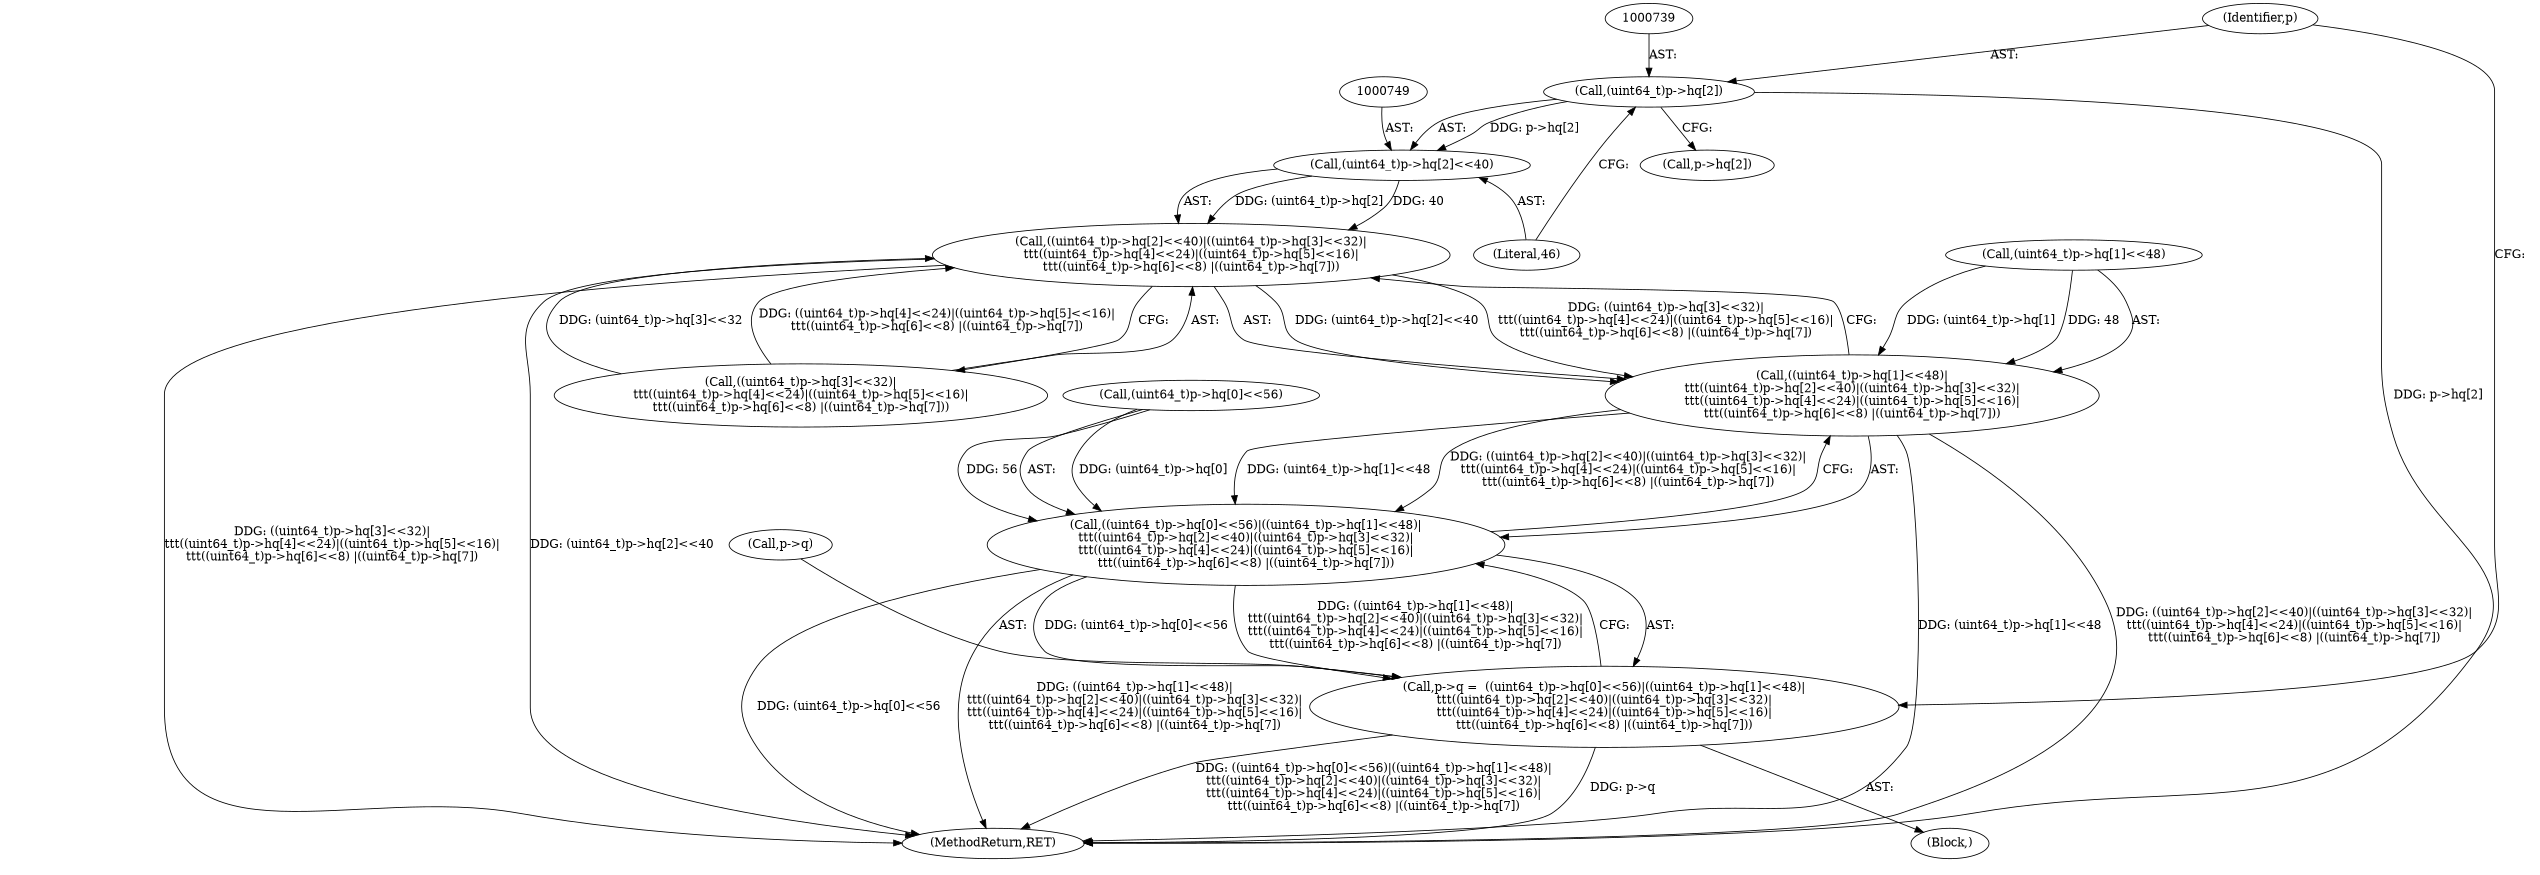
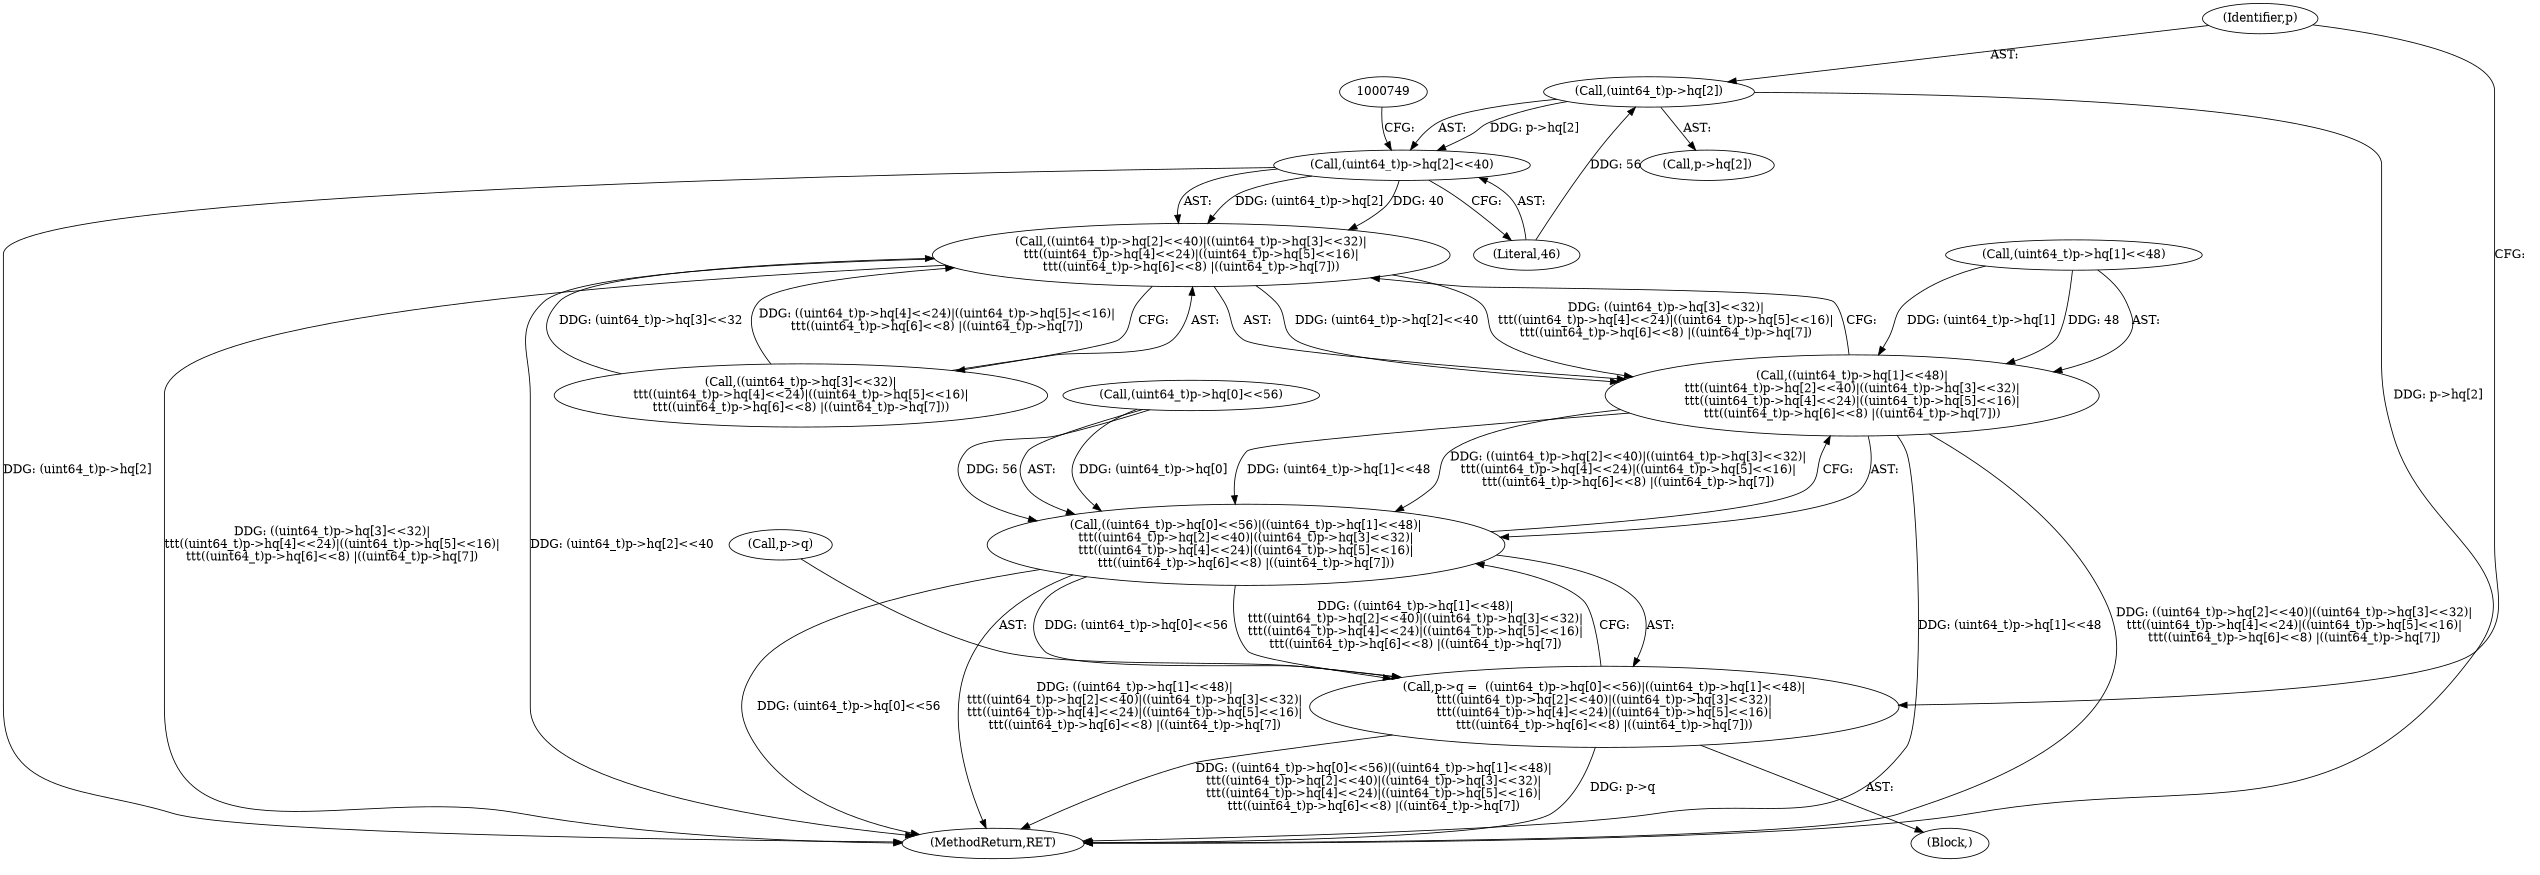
node "1000739": removed
edge "1000749" -> "(Call,(uint64_t)p->hq[2]<<40)": label "AST: " -> "CFG: "
edge "(Call,(uint64_t)p->hq[2])" -> "(Call,p->hq[2])": label "CFG: " -> "AST: "
edge "(Literal,46)" -> "(Call,(uint64_t)p->hq[2])": label "CFG: " -> "DDG: 56"
edge "(Call,(uint64_t)p->hq[2]<<40)" -> "(Literal,46)": added, label "CFG:"
edge "(Call,(uint64_t)p->hq[2]<<40)" -> "(MethodReturn,RET)": added, label "DDG: (uint64_t)p->hq[2]"
